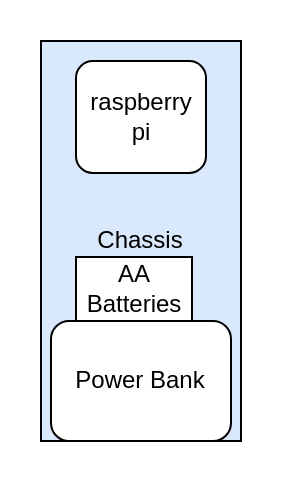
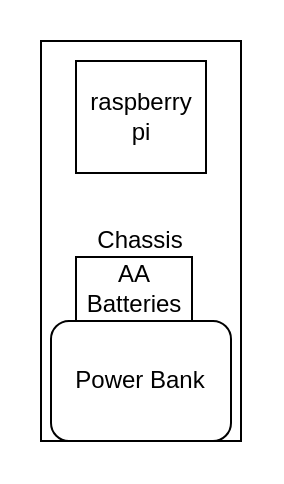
node "raspberry pi": shape rounded rectangle -> rectangle
node "Chassis": fillcolor #dae8fc -> #ffffff
